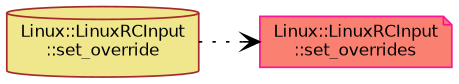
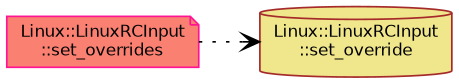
edge "Linux::LinuxRCInput ::set_override" -> "Linux::LinuxRCInput ::set_overrides": reversed
